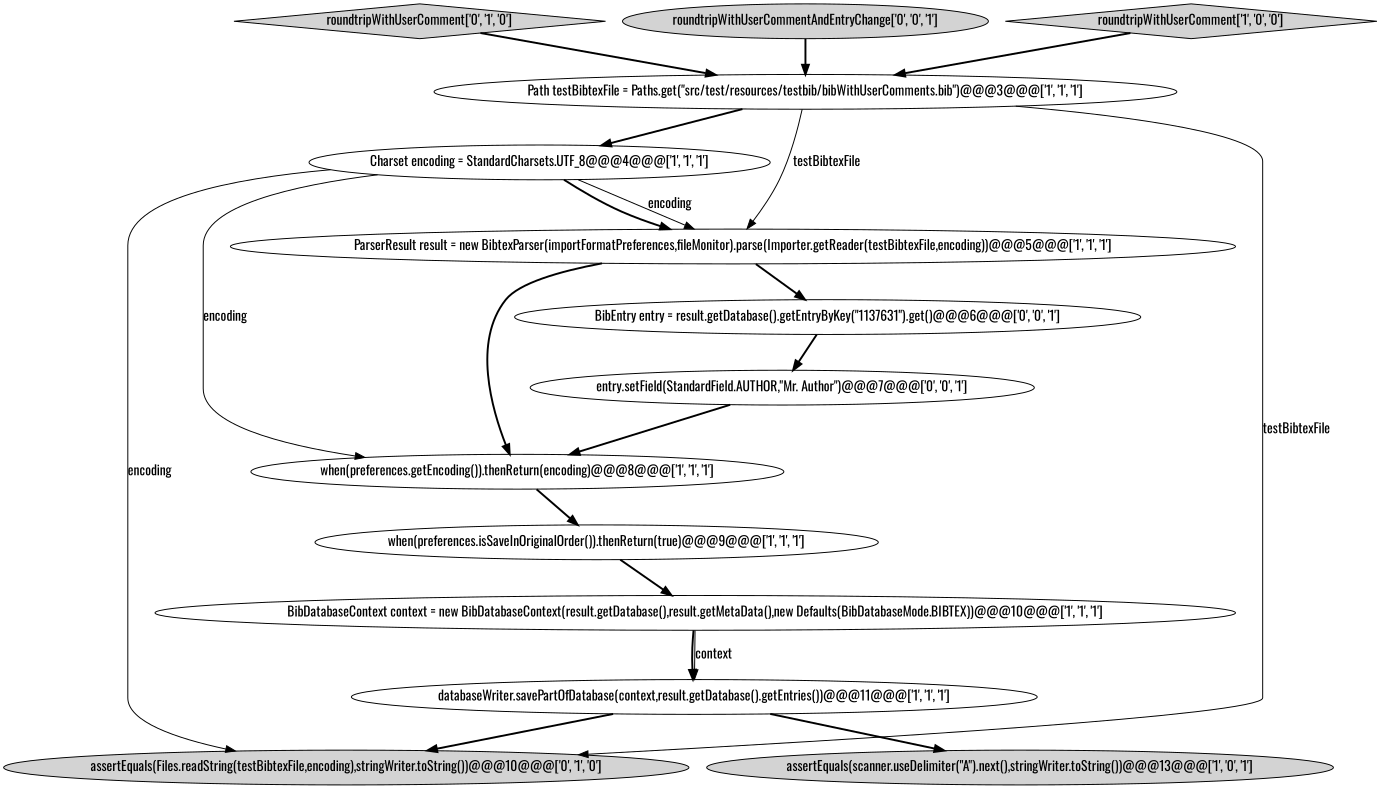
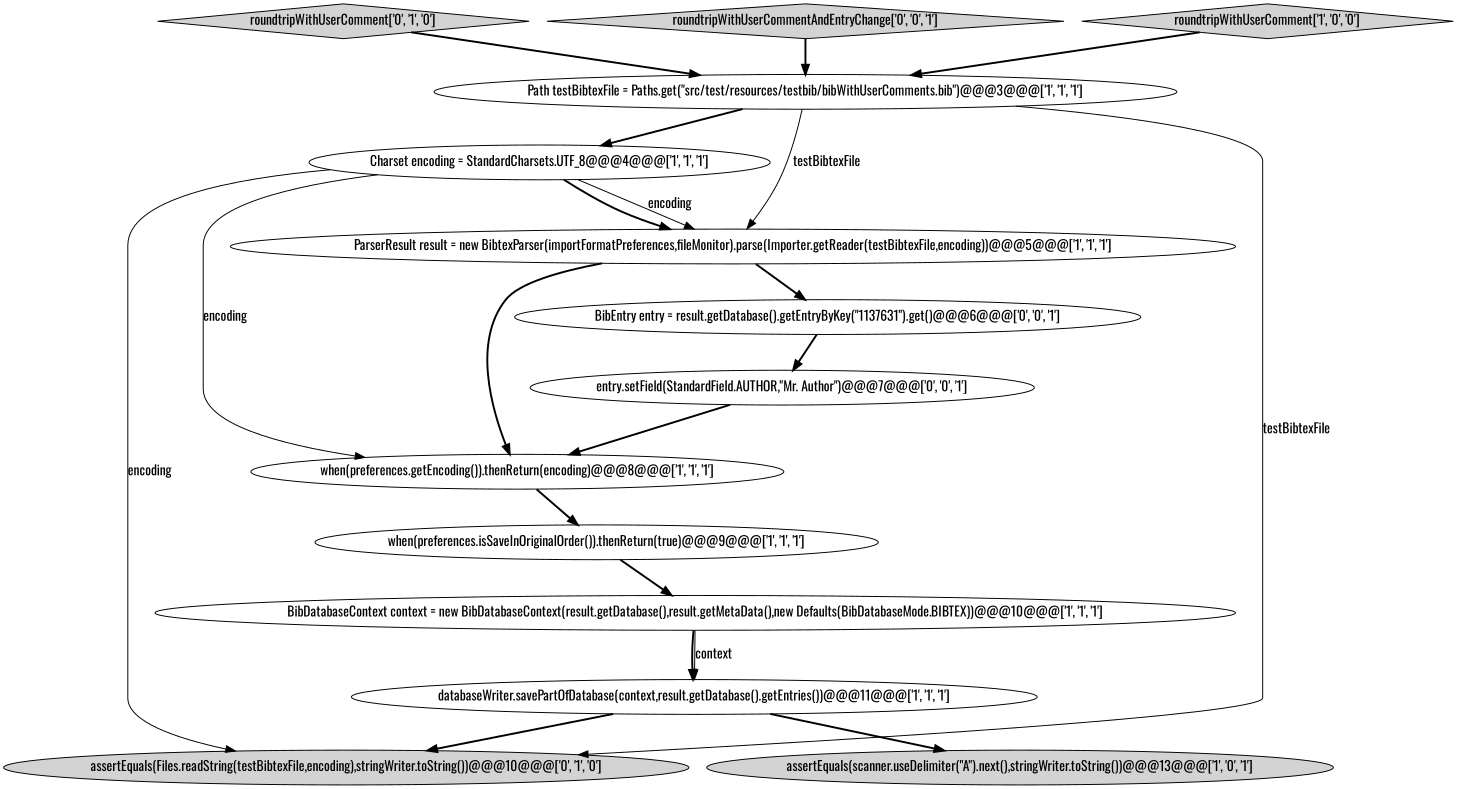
node "roundtripWithUserCommentAndEntryChange['0', '0', '1']": shape ellipse -> diamond
